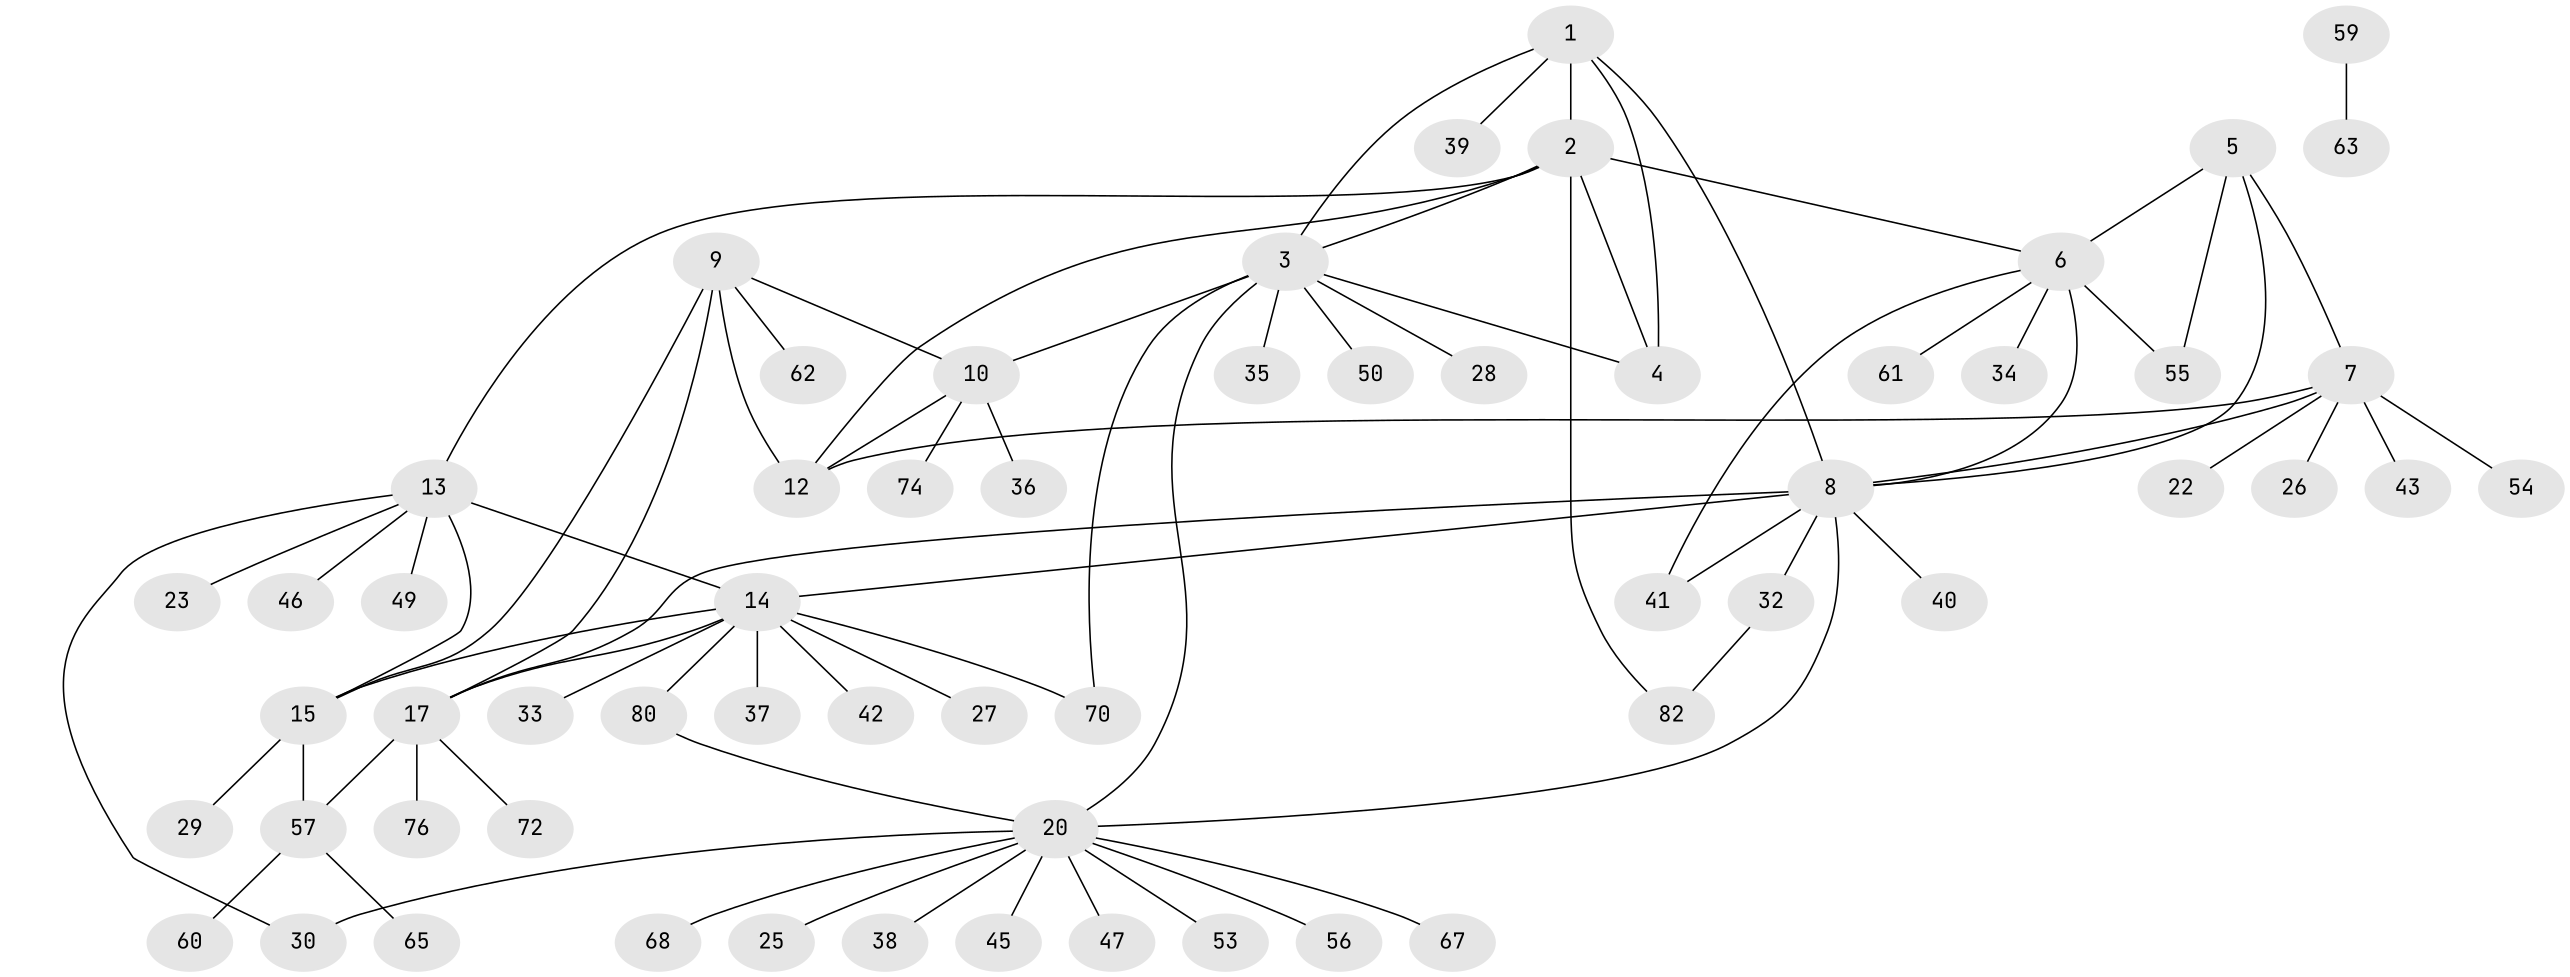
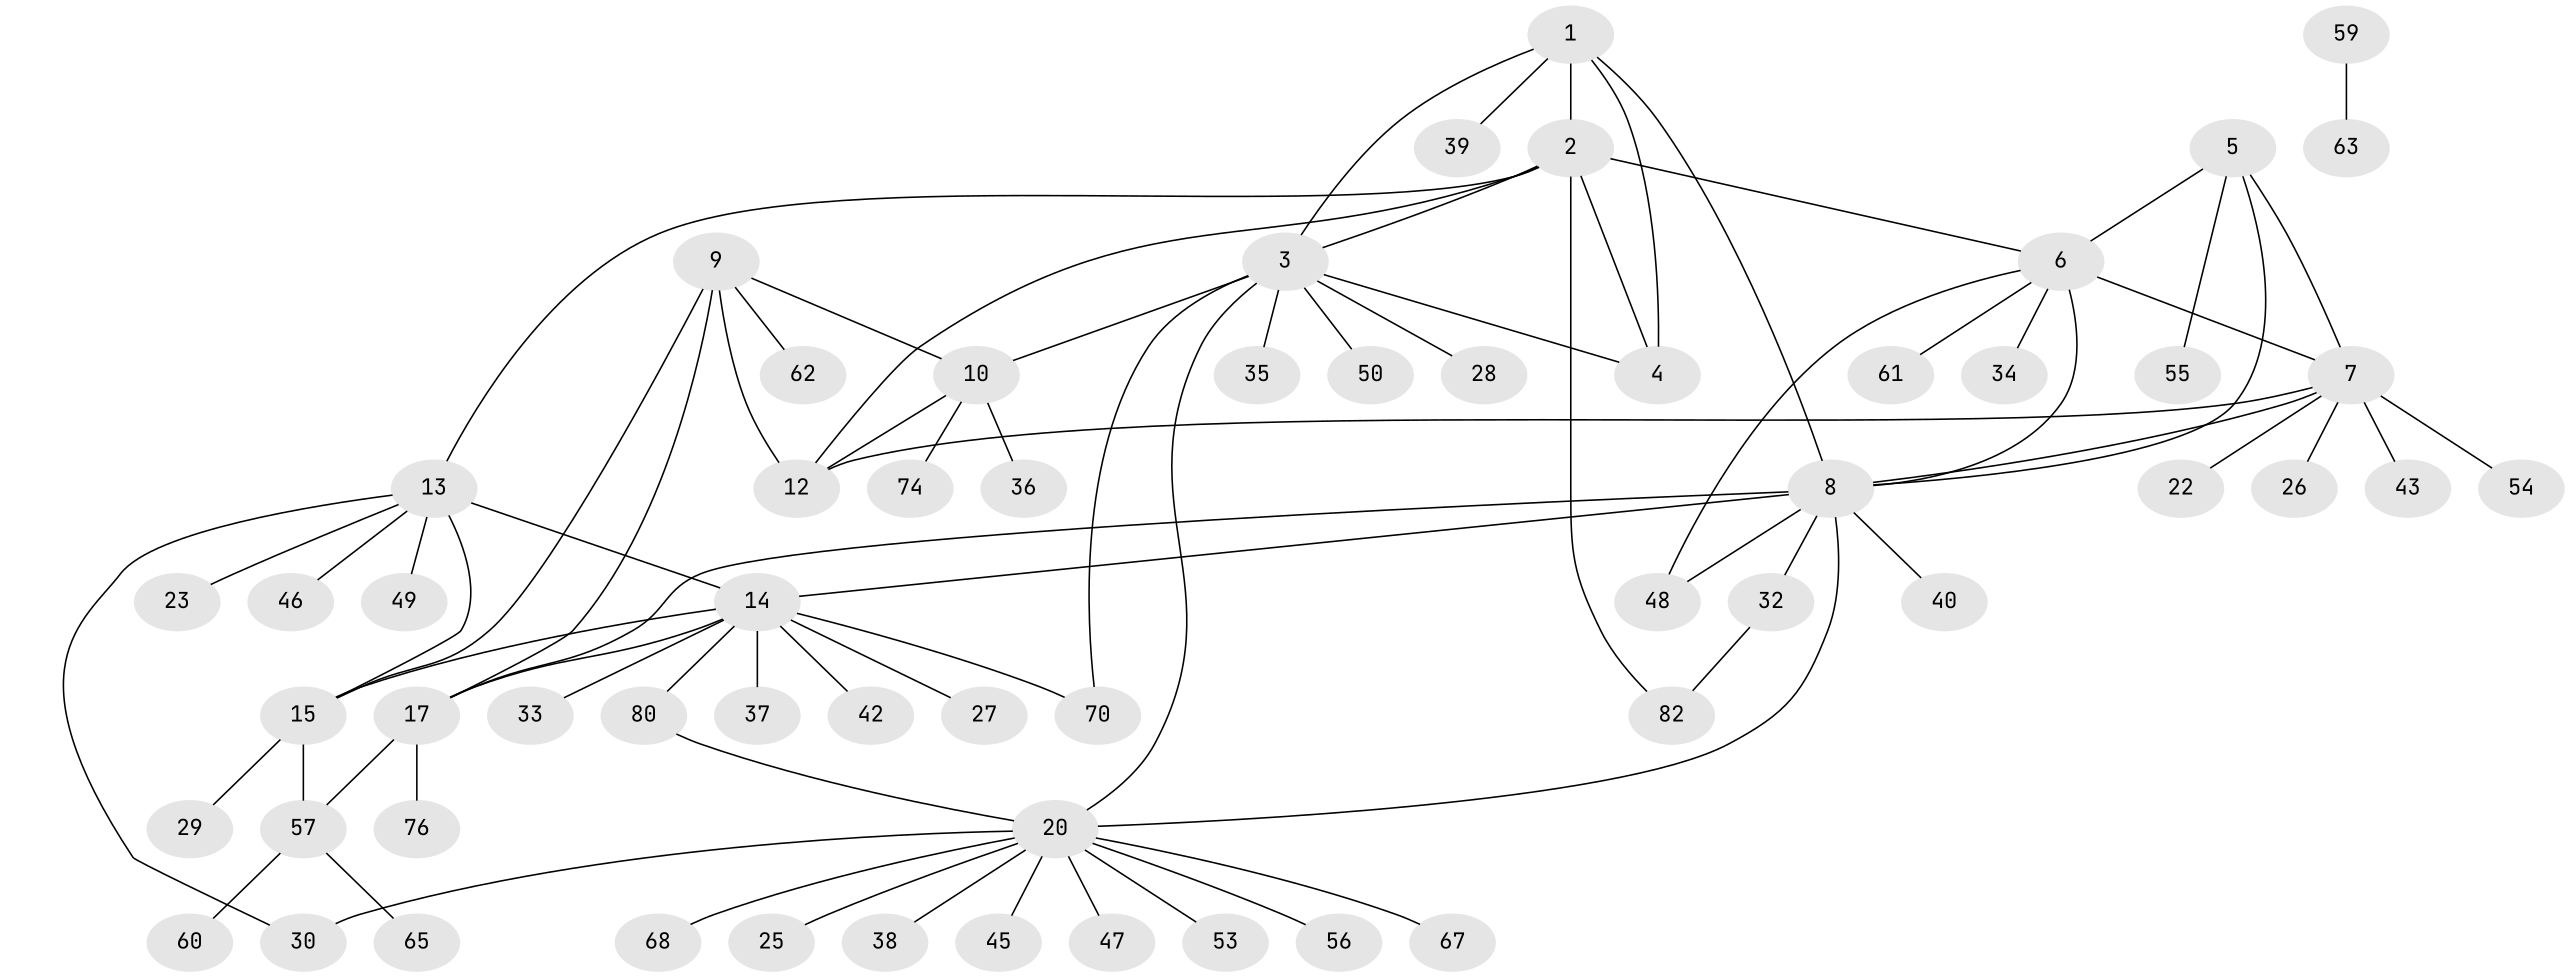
edge "6" -- "55": now "6" -- "7"
node "41": label "41" -> "48"
node "72": removed
